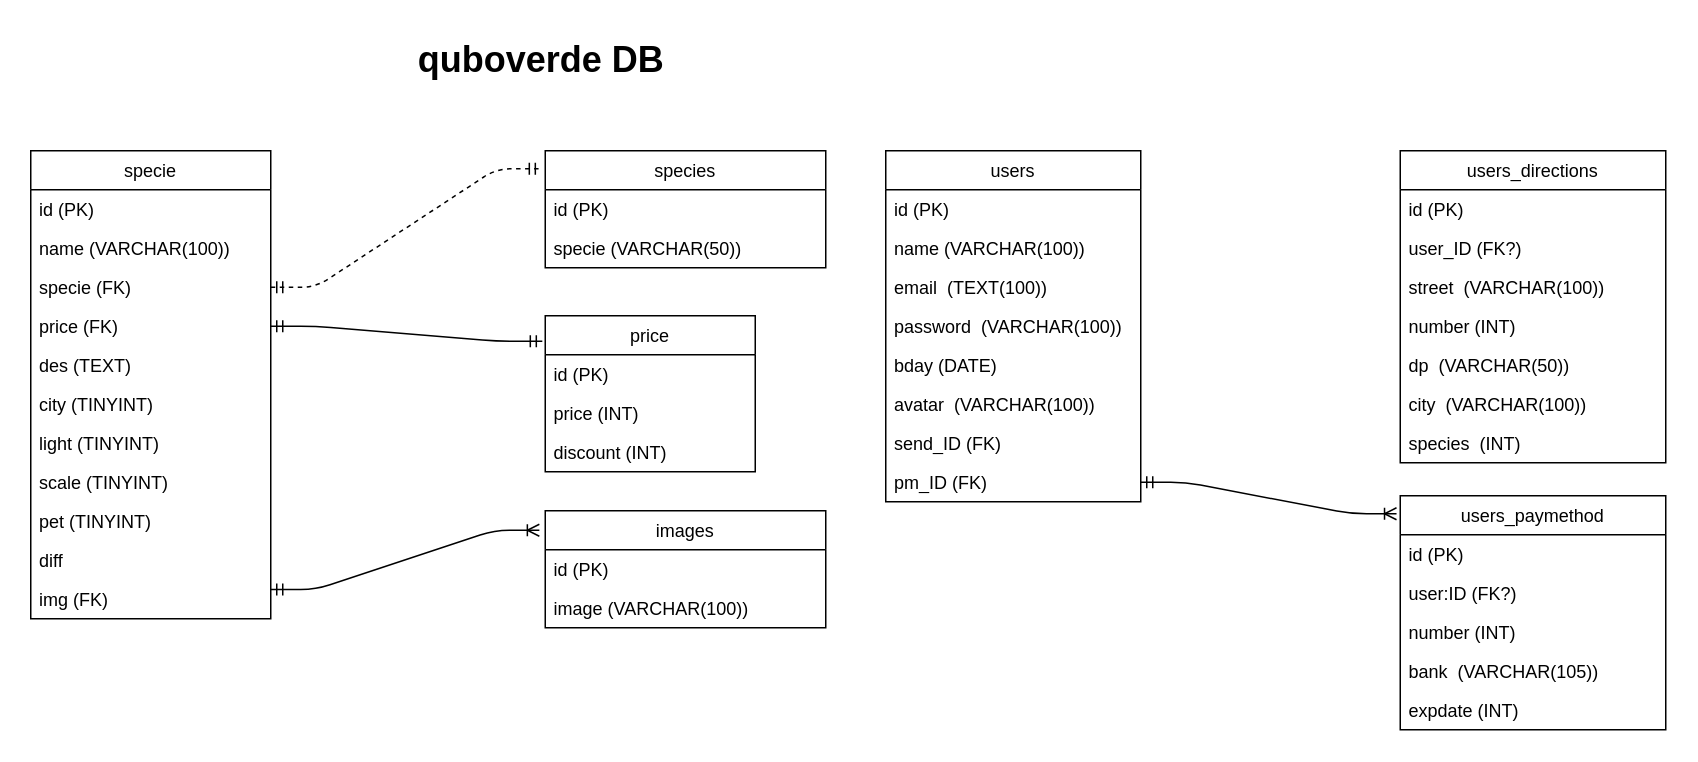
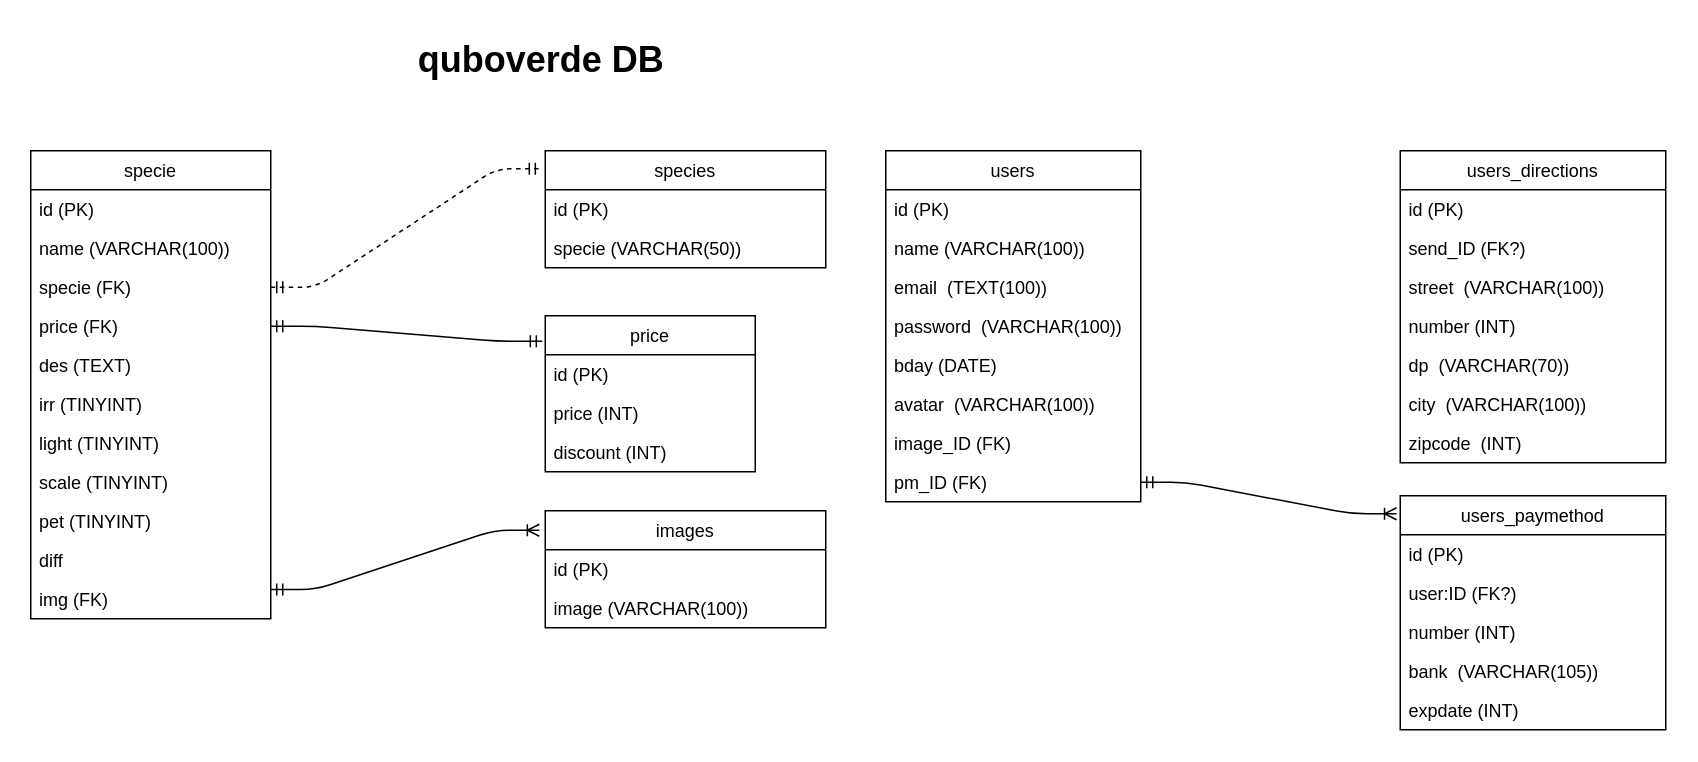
node "user_ID (FK?)": label "user_ID (FK?)" -> "send_ID (FK?)"
node "dp (VARCHAR(50))": label "dp (VARCHAR(50))" -> "dp (VARCHAR(70))"
node "city (TINYINT)": label "city (TINYINT)" -> "irr (TINYINT)"
node "species (INT)": label "species (INT)" -> "zipcode (INT)"
node "send_ID (FK)": label "send_ID (FK)" -> "image_ID (FK)"
